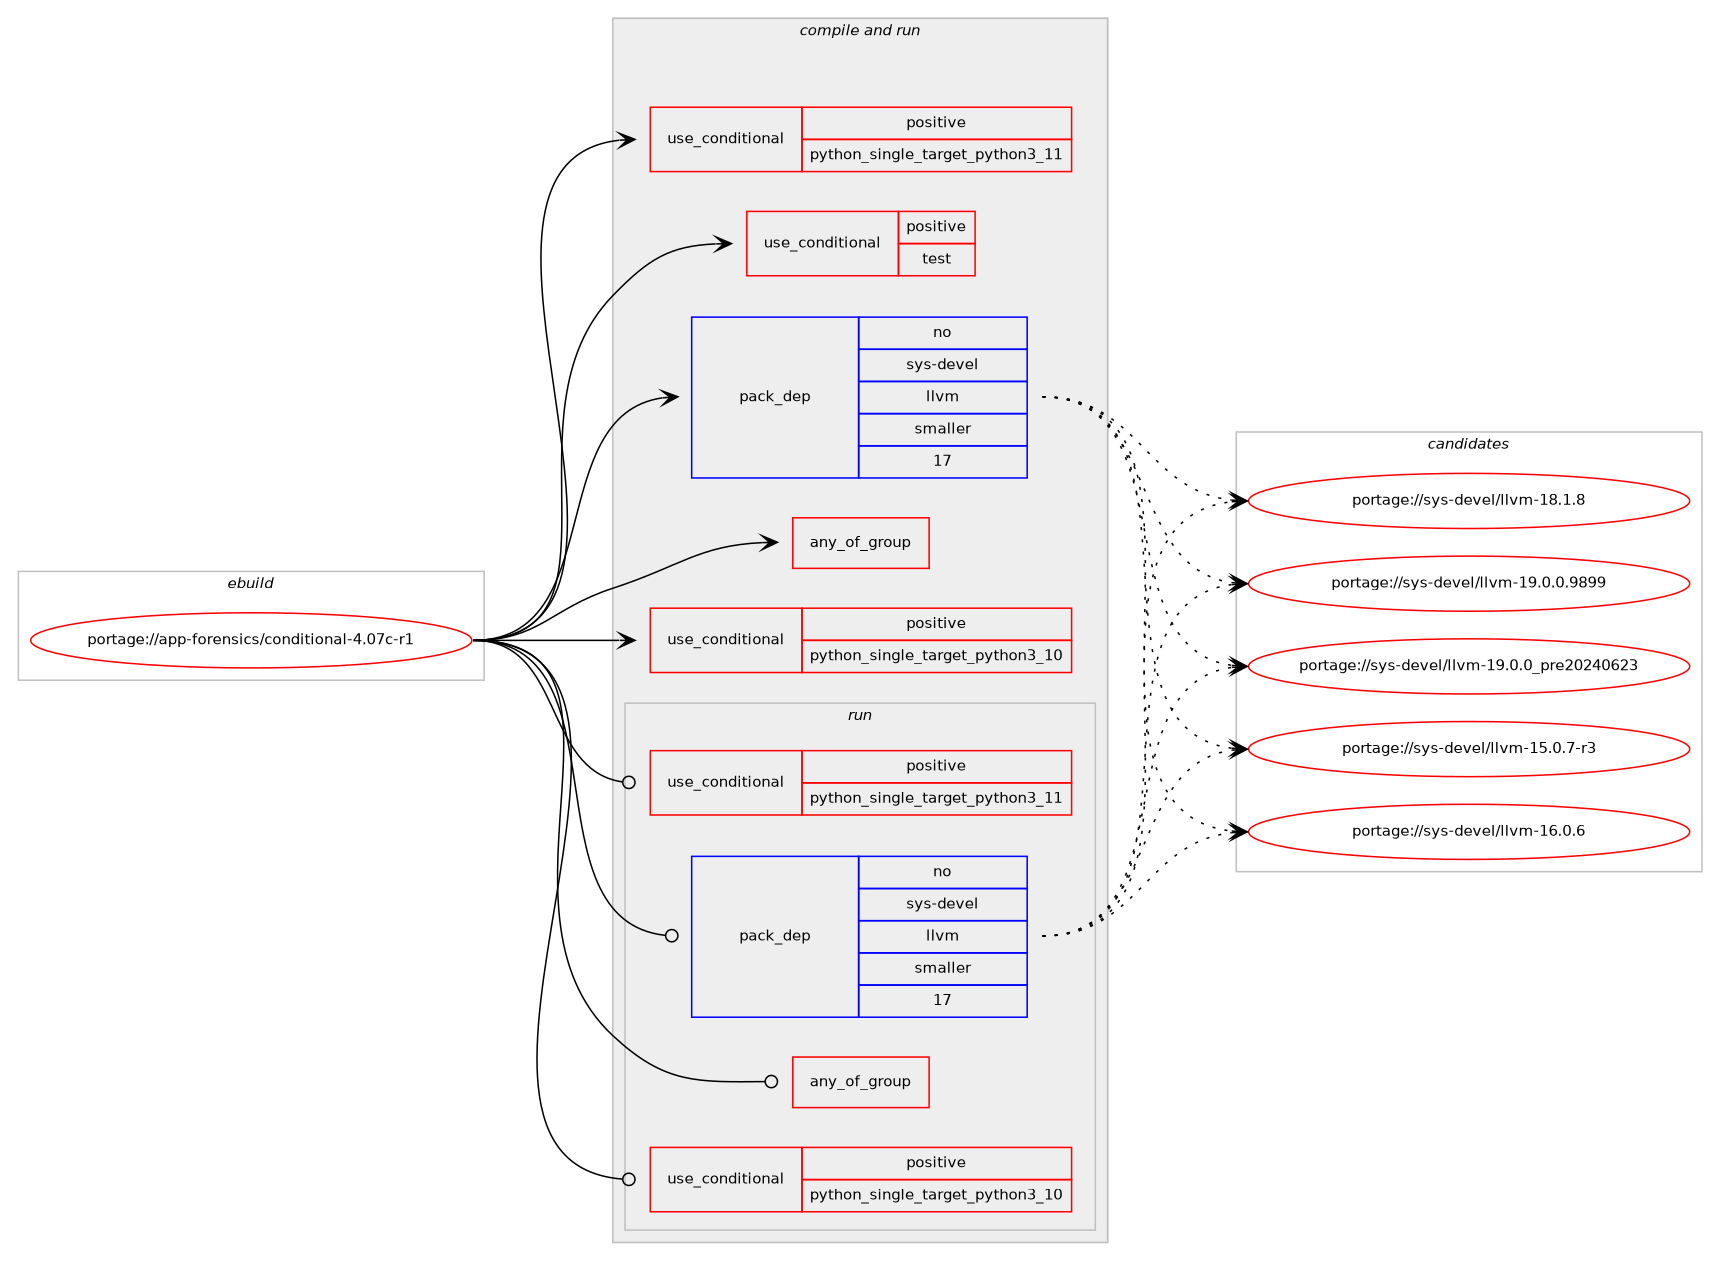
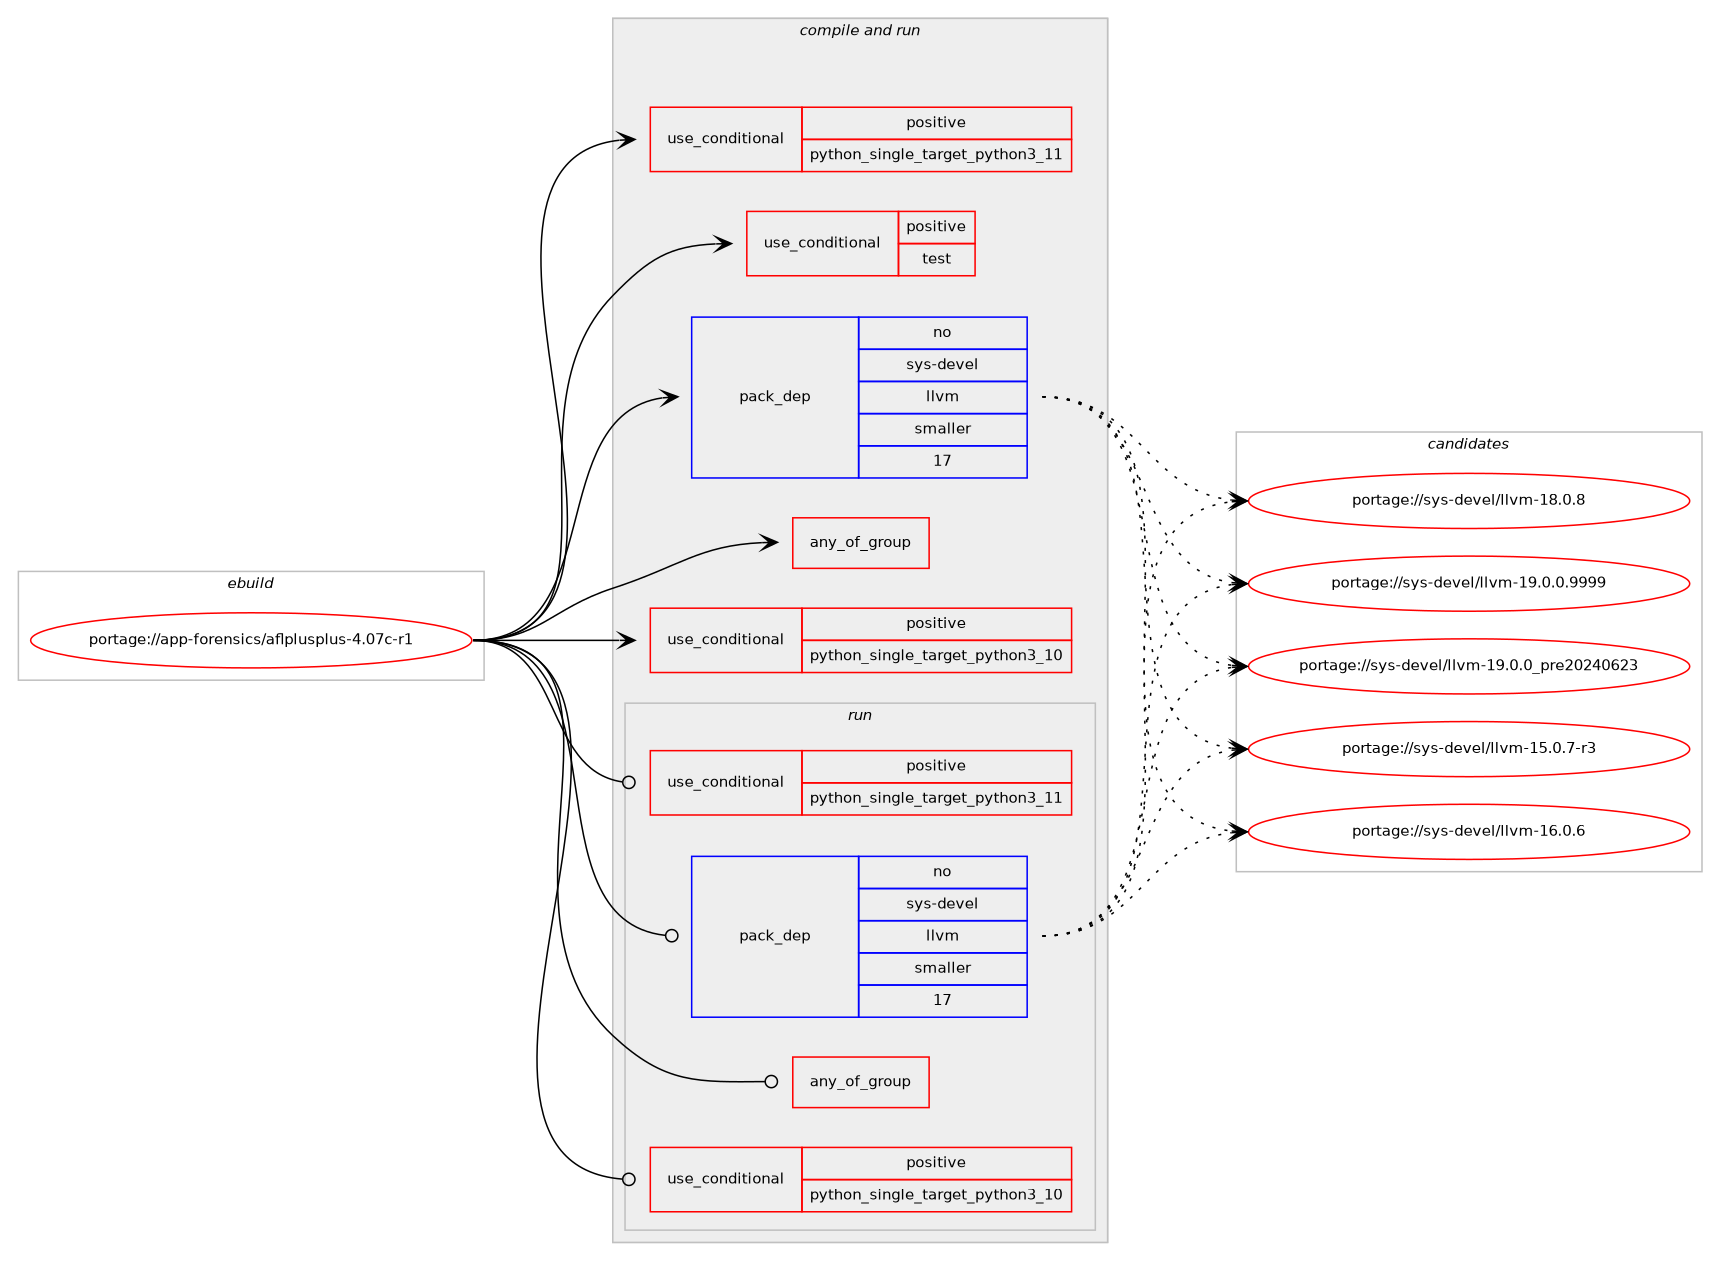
node "portage://sys-devel/llvm-18.1.8": label "portage://sys-devel/llvm-18.1.8" -> "portage://sys-devel/llvm-18.0.8"
node "portage://sys-devel/llvm-19.0.0.9899": label "portage://sys-devel/llvm-19.0.0.9899" -> "portage://sys-devel/llvm-19.0.0.9999"
node "portage://app-forensics/conditional-4.07c-r1": label "portage://app-forensics/conditional-4.07c-r1" -> "portage://app-forensics/aflplusplus-4.07c-r1"
